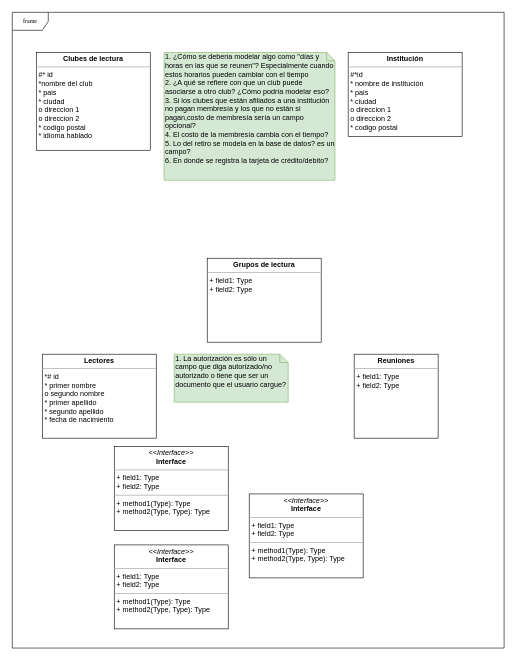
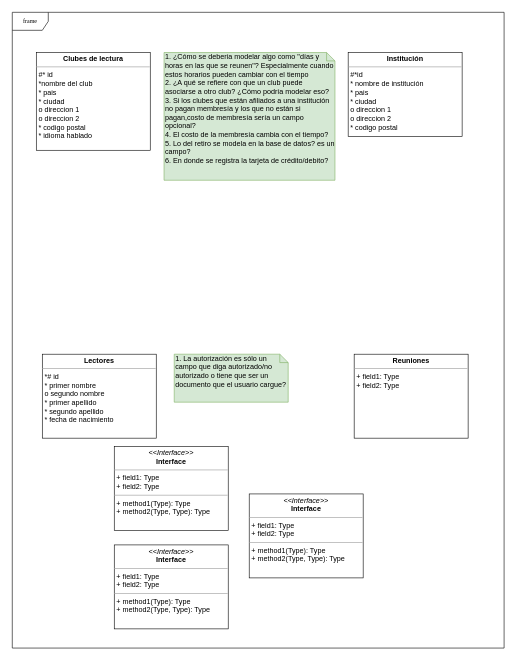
node "Grupos de lectura + field1: Type + field2: Type": removed
node "Reuniones + field1: Type + field2: Type": size 84x84 -> 114x84
